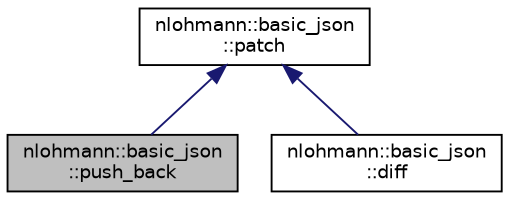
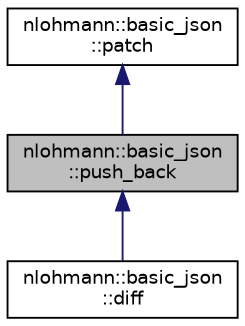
edge "nlohmann::basic_json ::diff" -> "nlohmann::basic_json ::patch": now "nlohmann::basic_json ::diff" -> "nlohmann::basic_json ::push_back"
